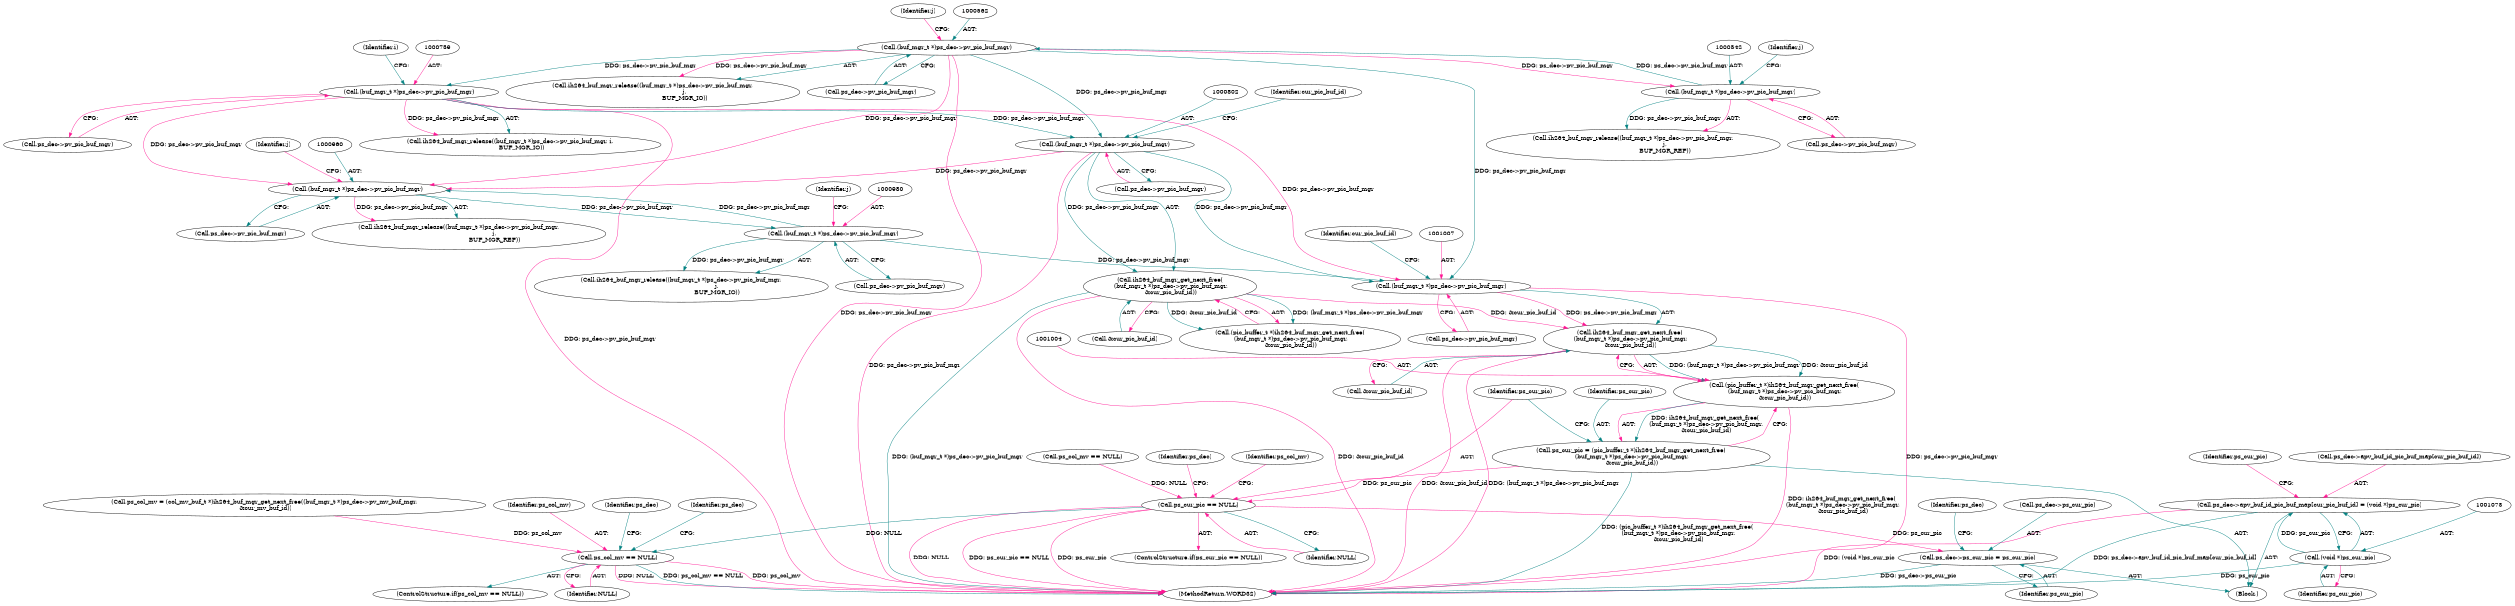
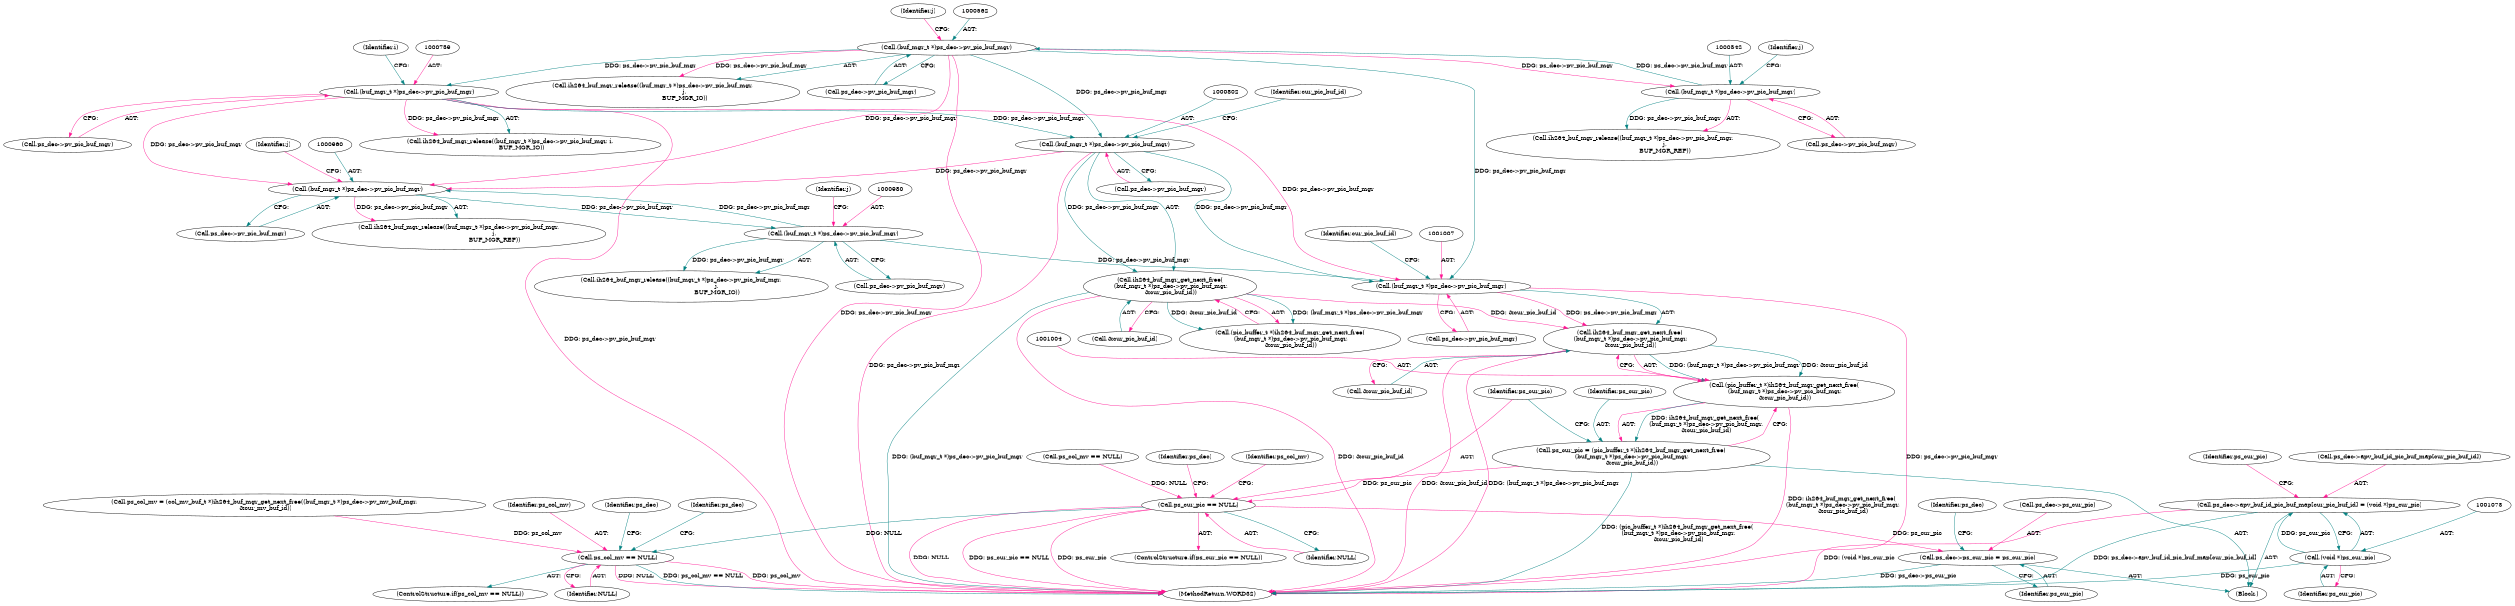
edge "(Call,ps_dec->ps_cur_pic)" -> "(Call,ps_dec->ps_cur_pic = ps_cur_pic)": color teal -> deeppink
